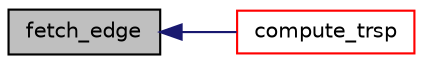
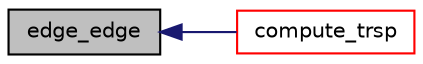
node "fetch_edge": label "fetch_edge" -> "edge_edge"
